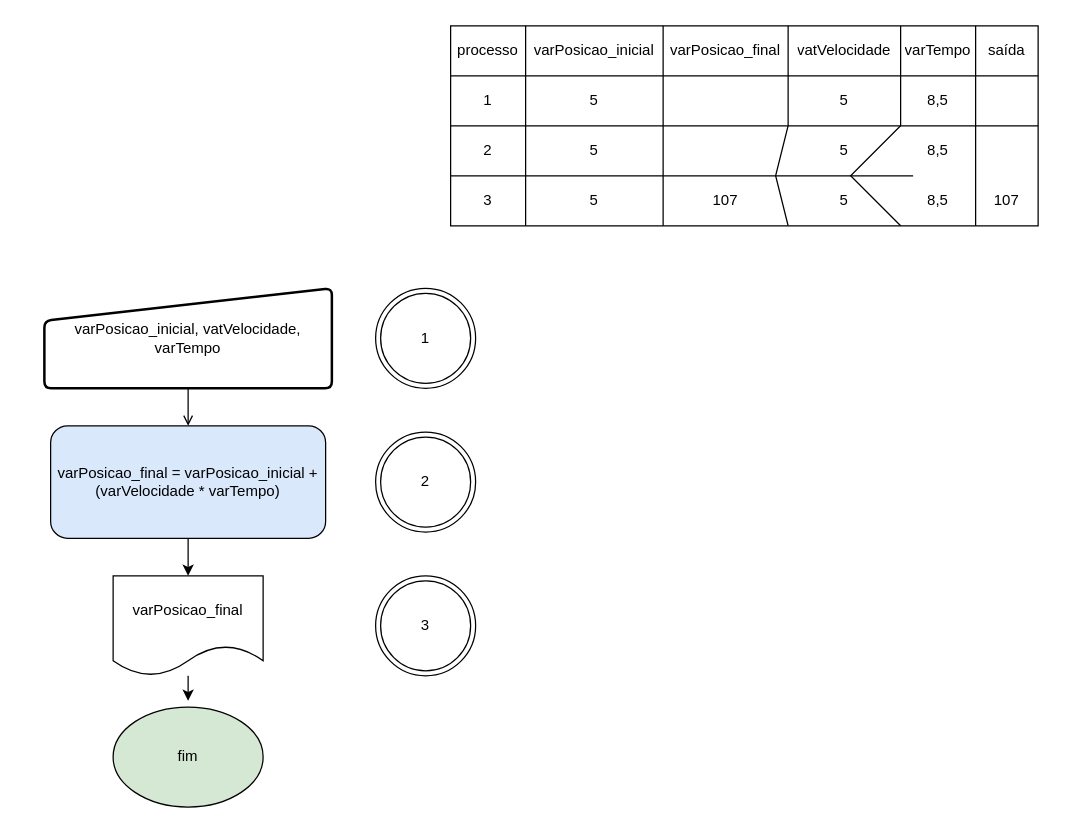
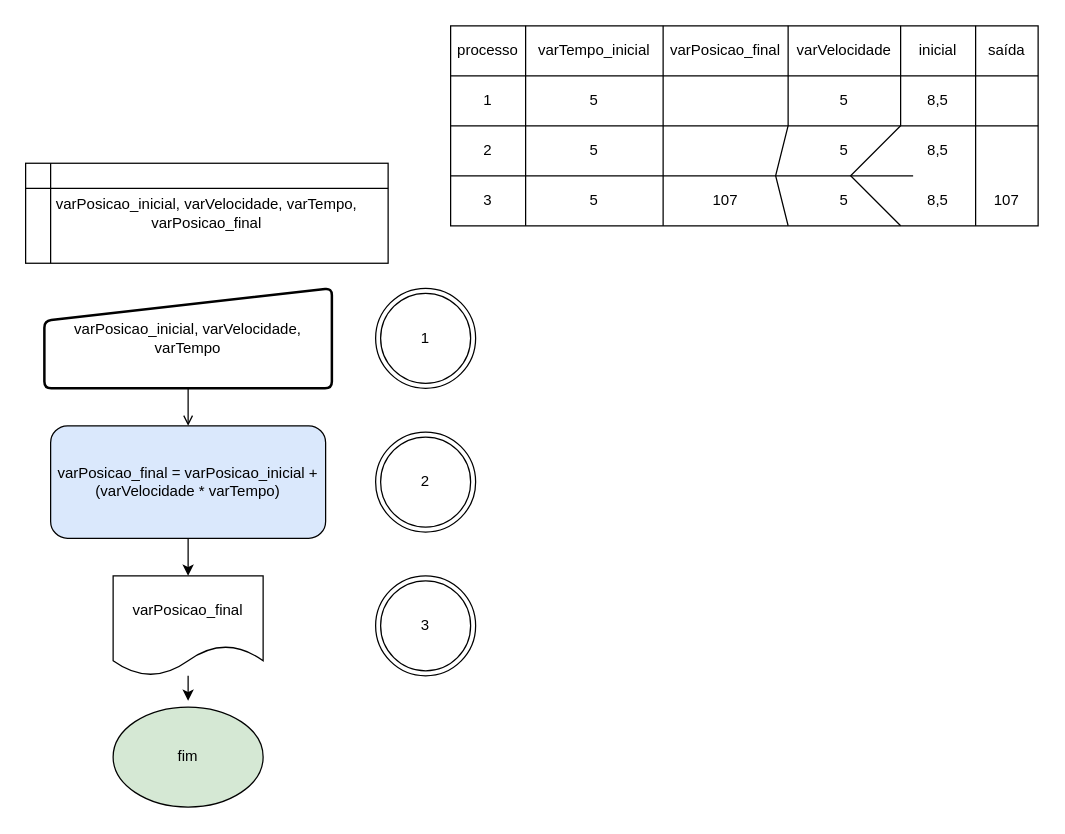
node "varPosicao_inicial": label "varPosicao_inicial" -> "varTempo_inicial"
node "vatVelocidade": label "vatVelocidade" -> "varVelocidade"
node "varTempo": label "varTempo" -> "inicial"
node "varPosicao_inicial, varVelocidade, varTempo, varPosicao_final": added
node "varPosicao_inicial, vatVelocidade, varTempo": label "varPosicao_inicial, vatVelocidade, varTempo" -> "varPosicao_inicial, varVelocidade, varTempo"
